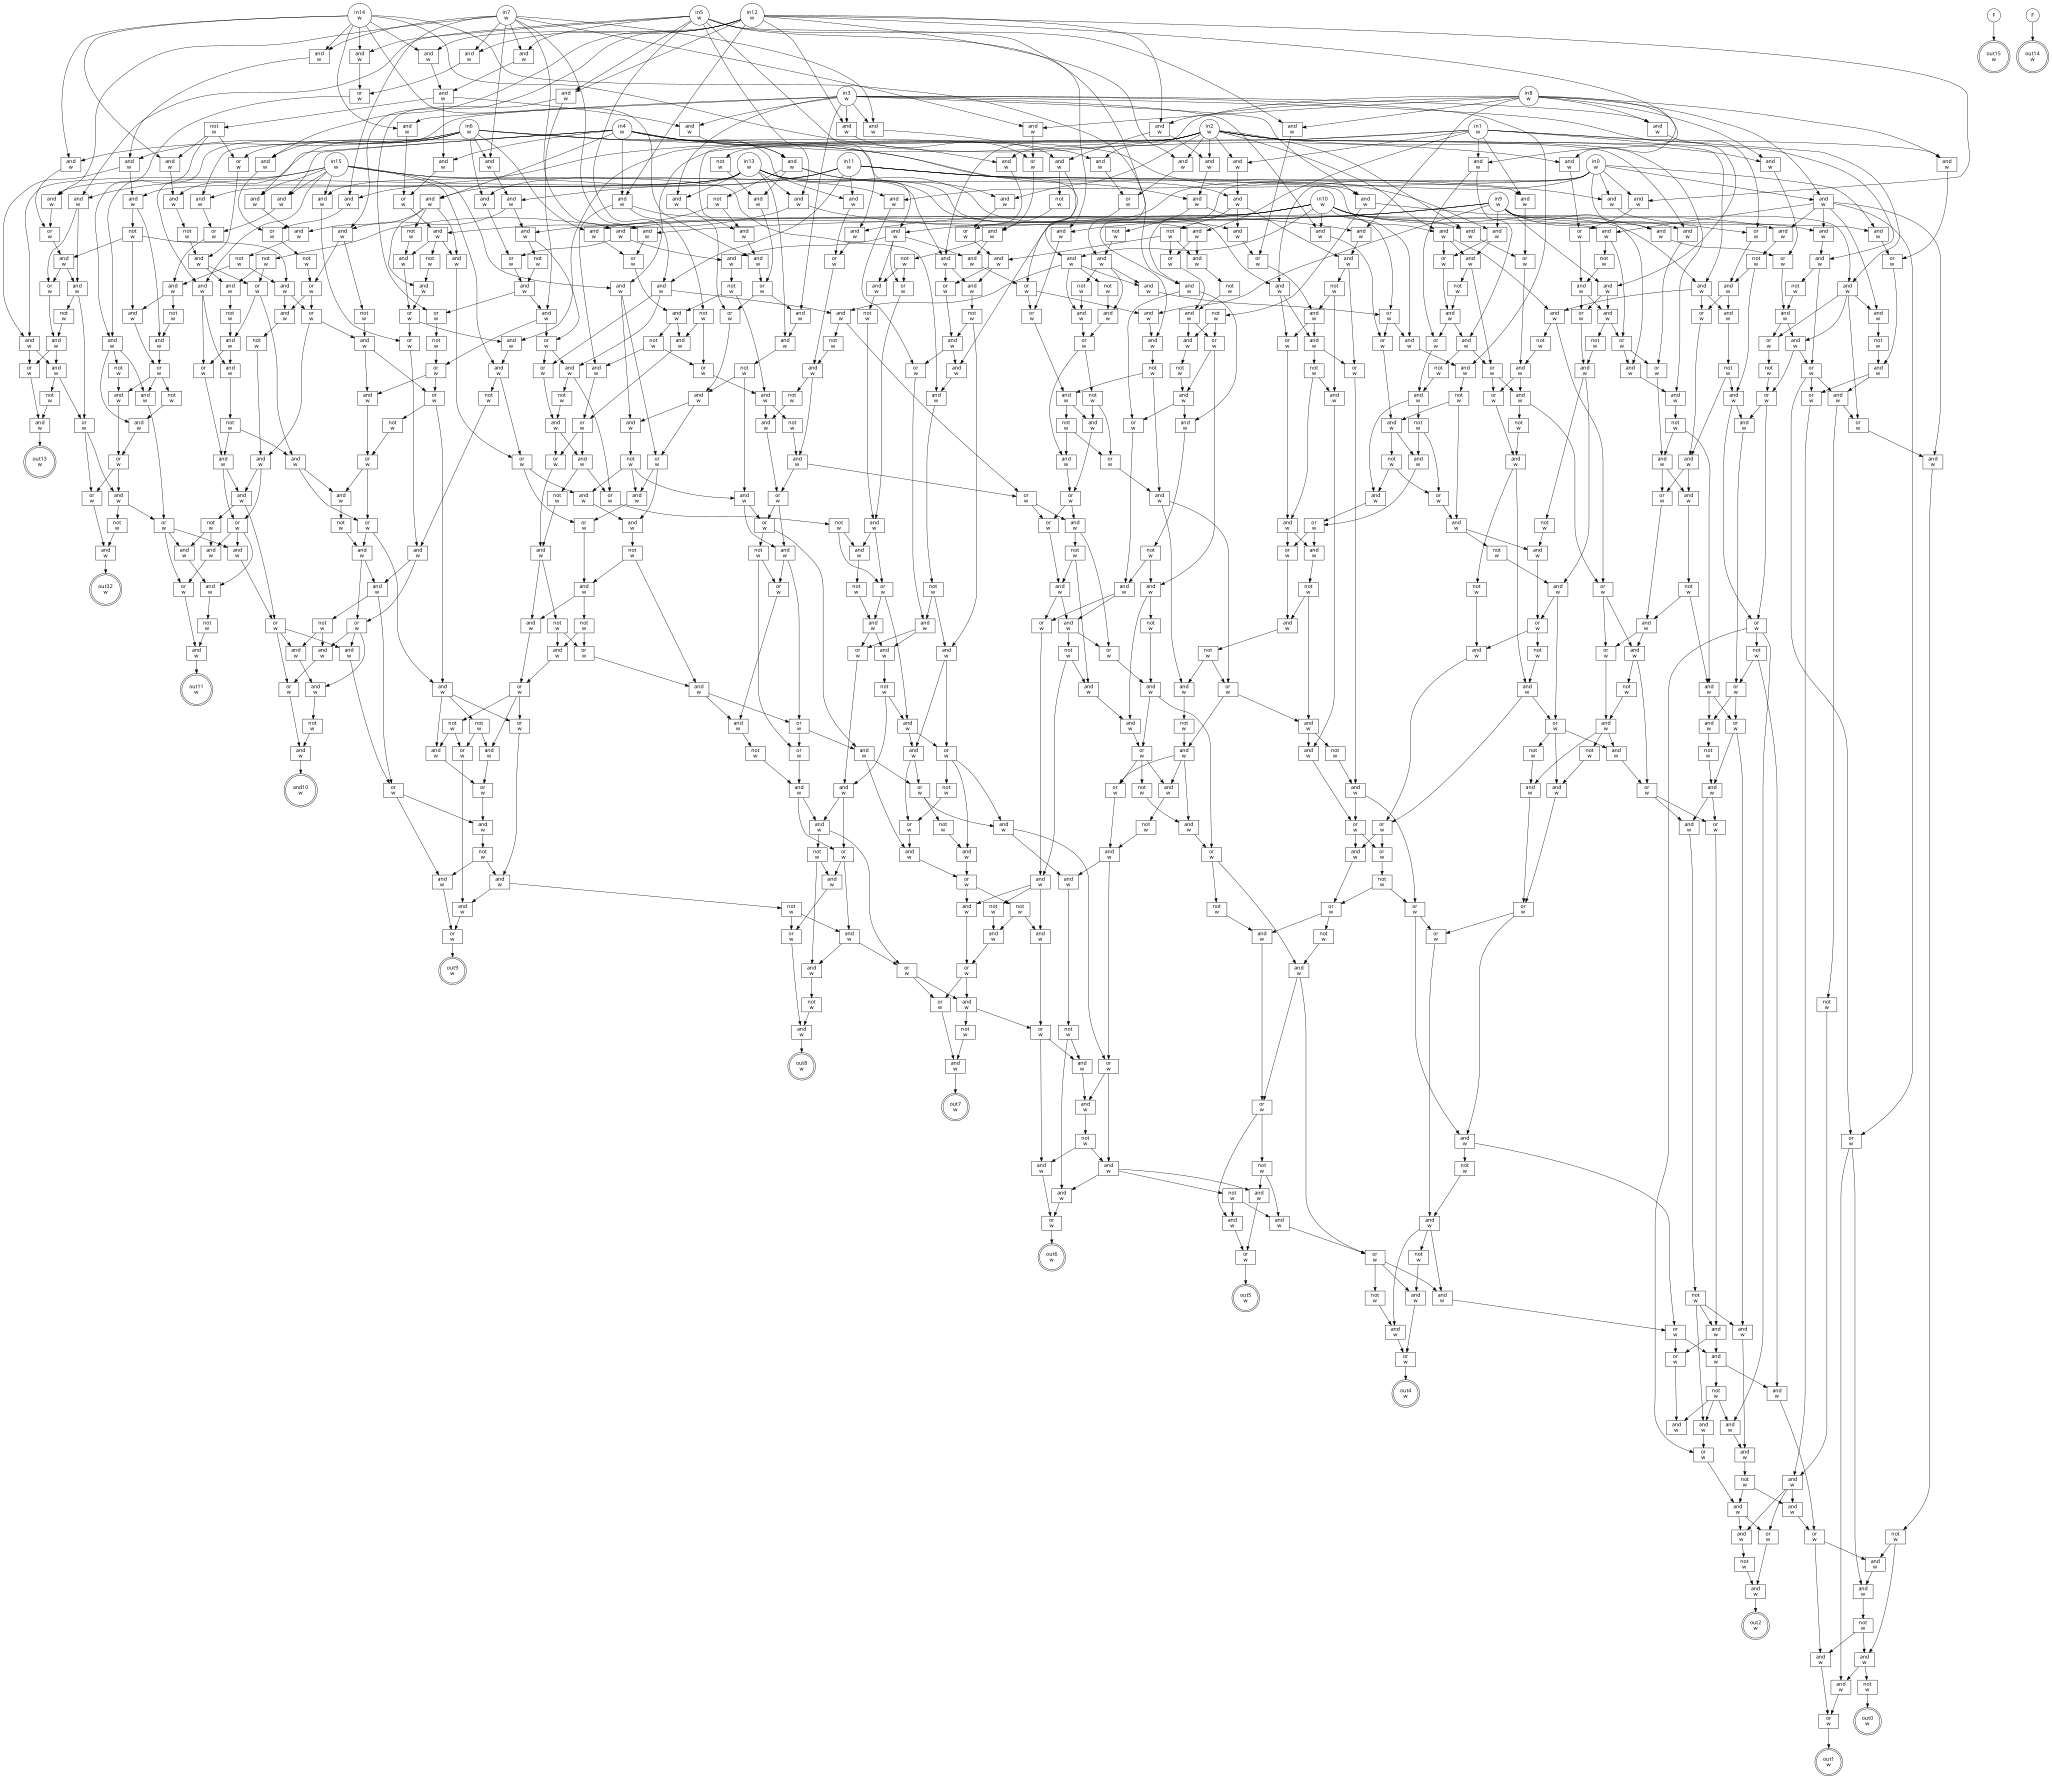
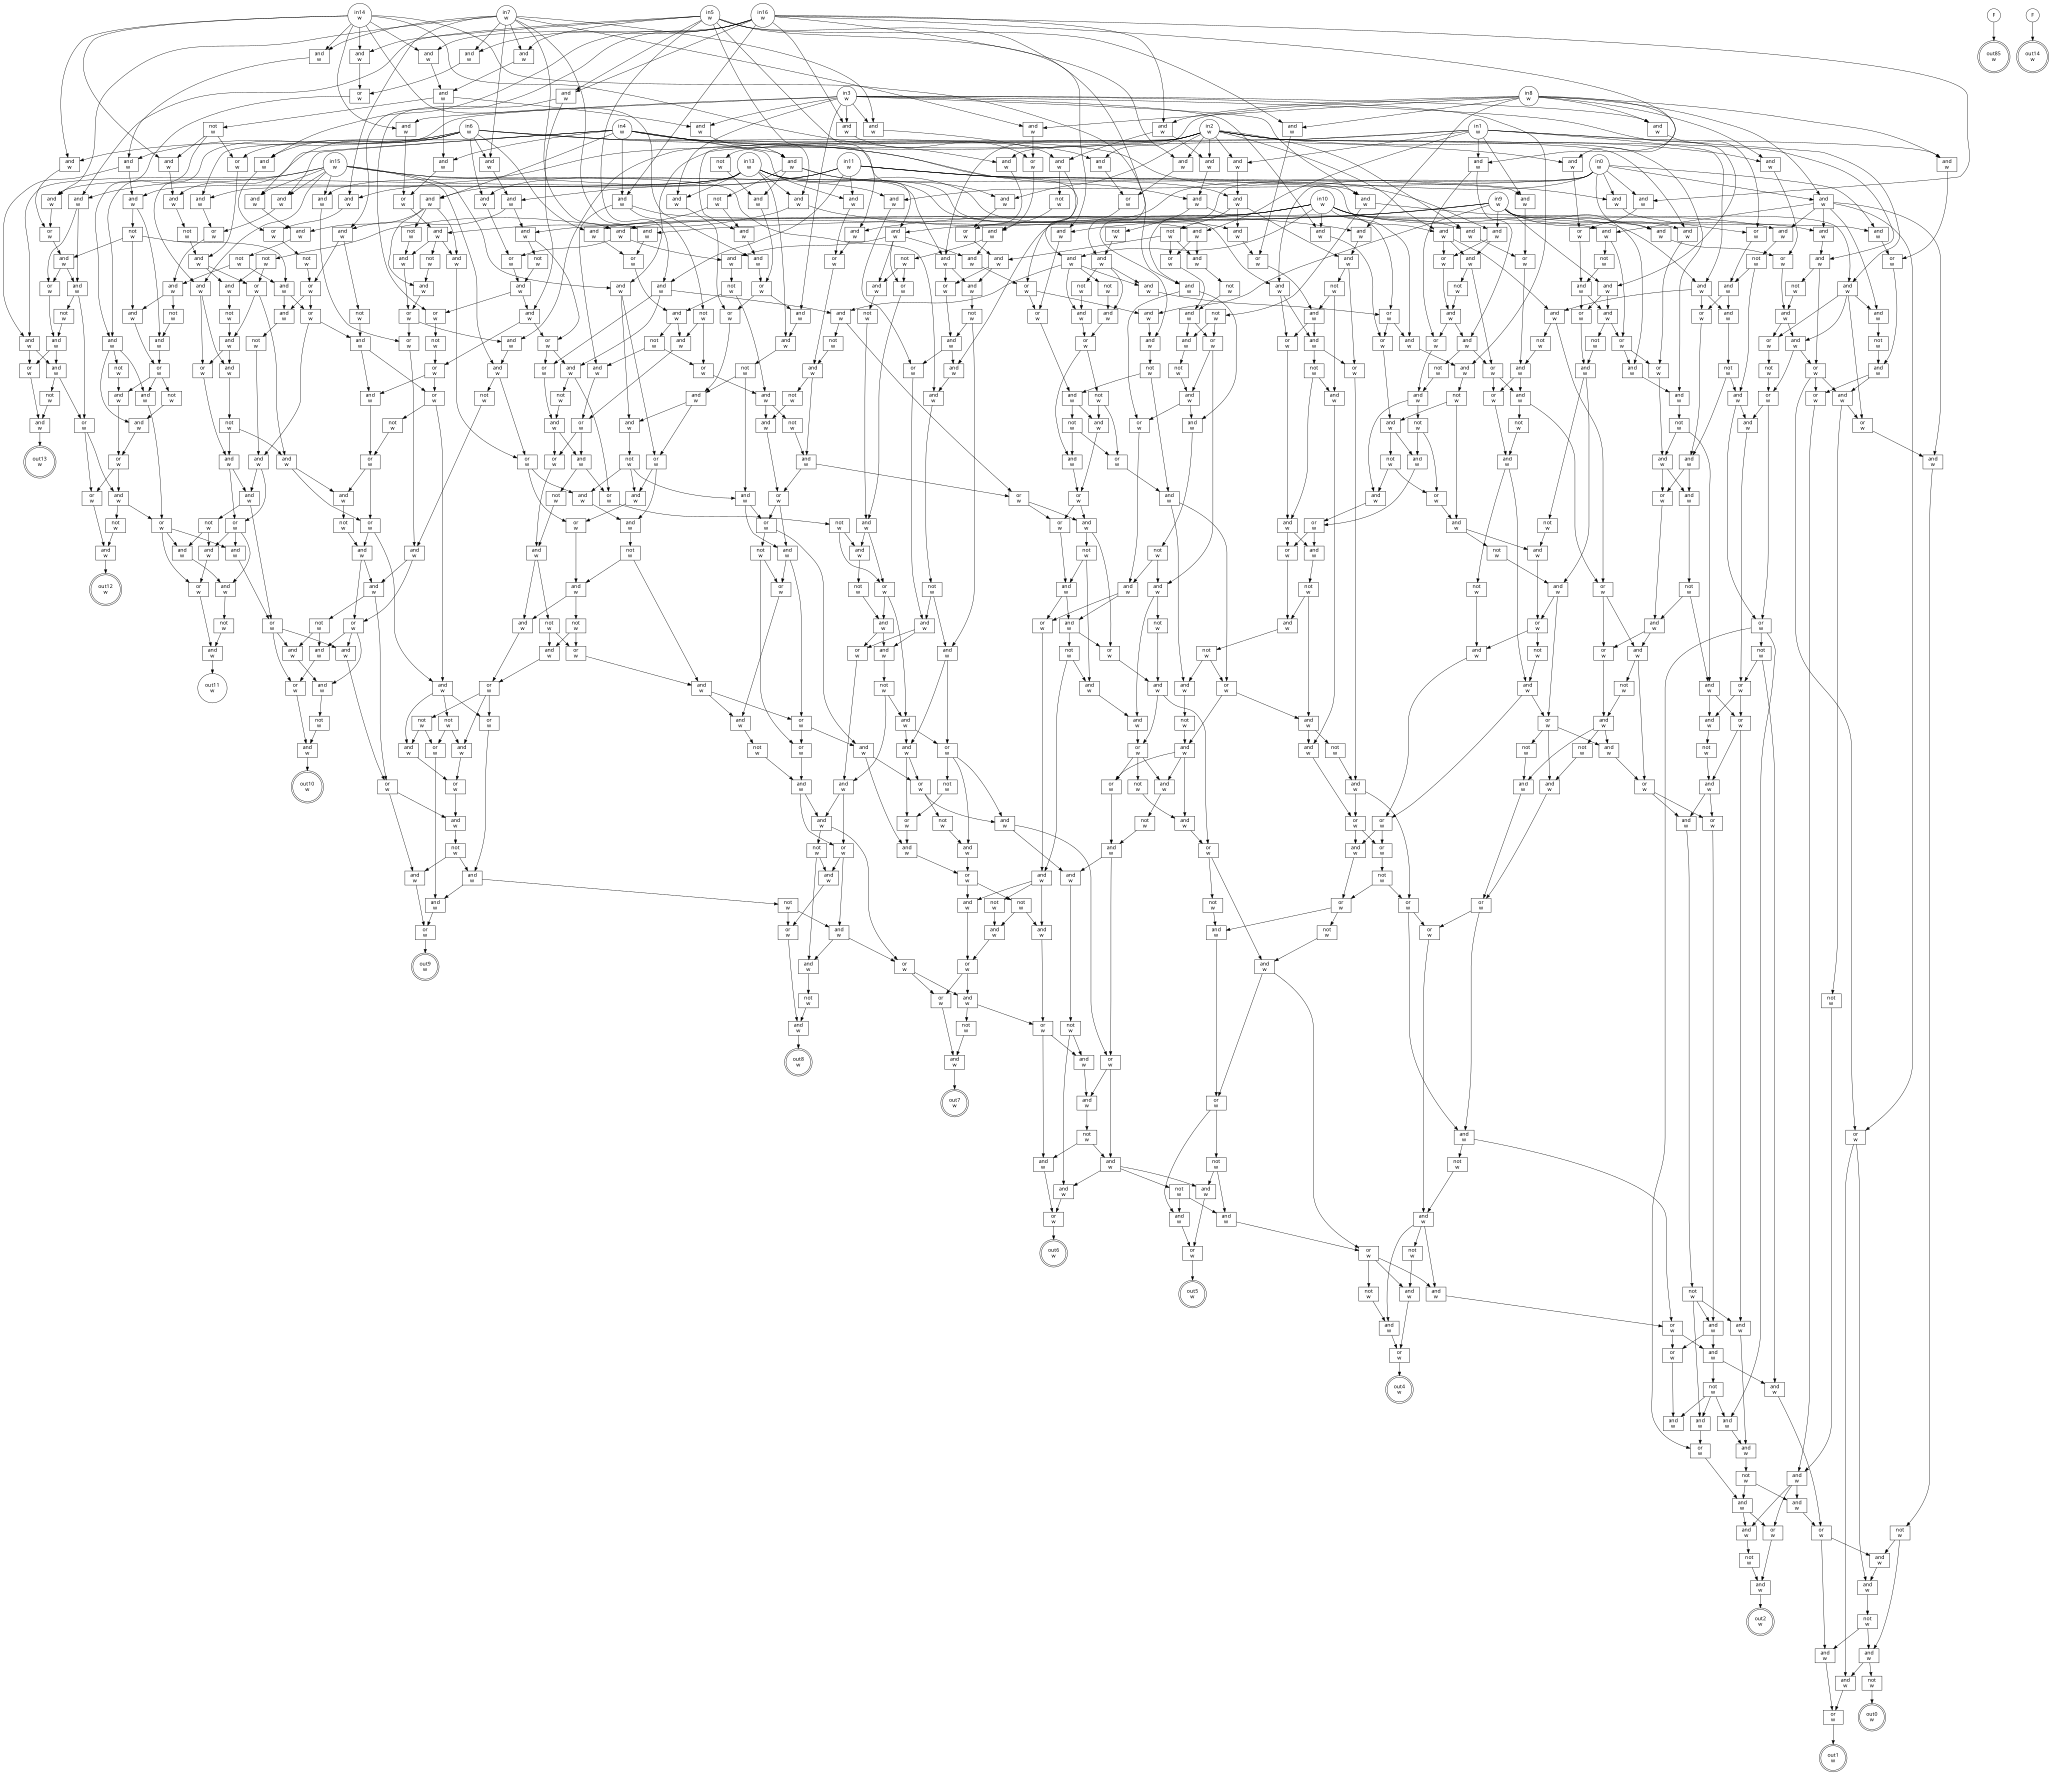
node "in12 w": label "in12 w" -> "in16 w"
node "out15 w": label "out15 w" -> "out85 w"
node "out32 w": label "out32 w" -> "out12 w"
node "out11 w": shape doublecircle -> circle
node "and10 w": label "and10 w" -> "out10 w"
